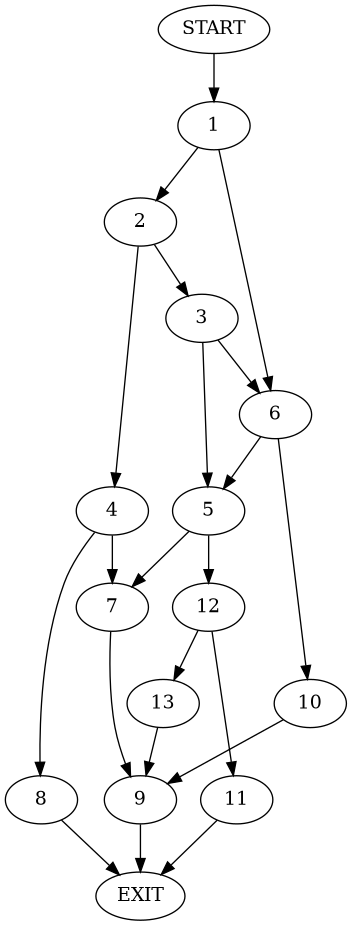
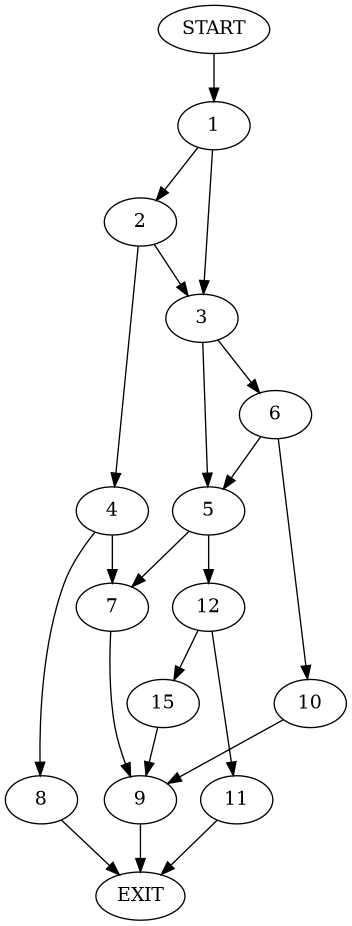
edge "1" -> "6": now "1" -> "3"
node "13": label "13" -> "15"
